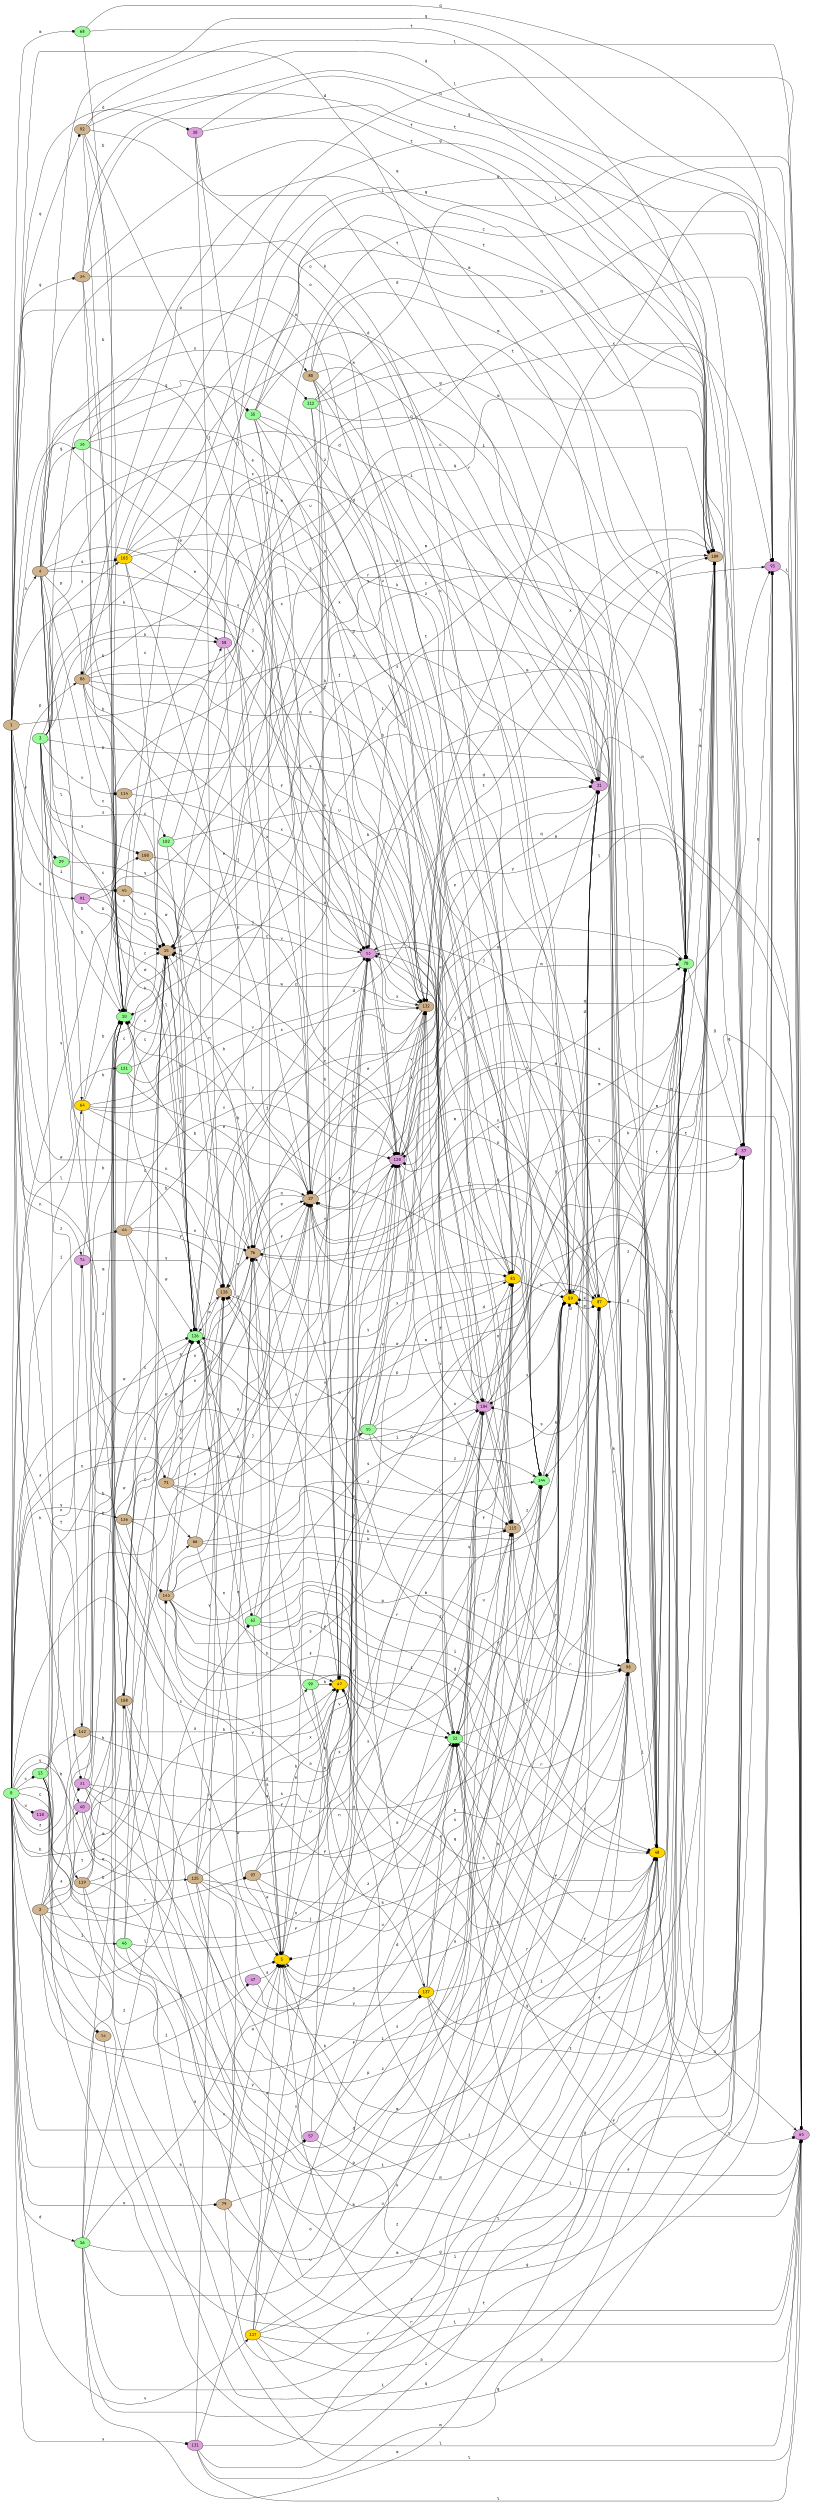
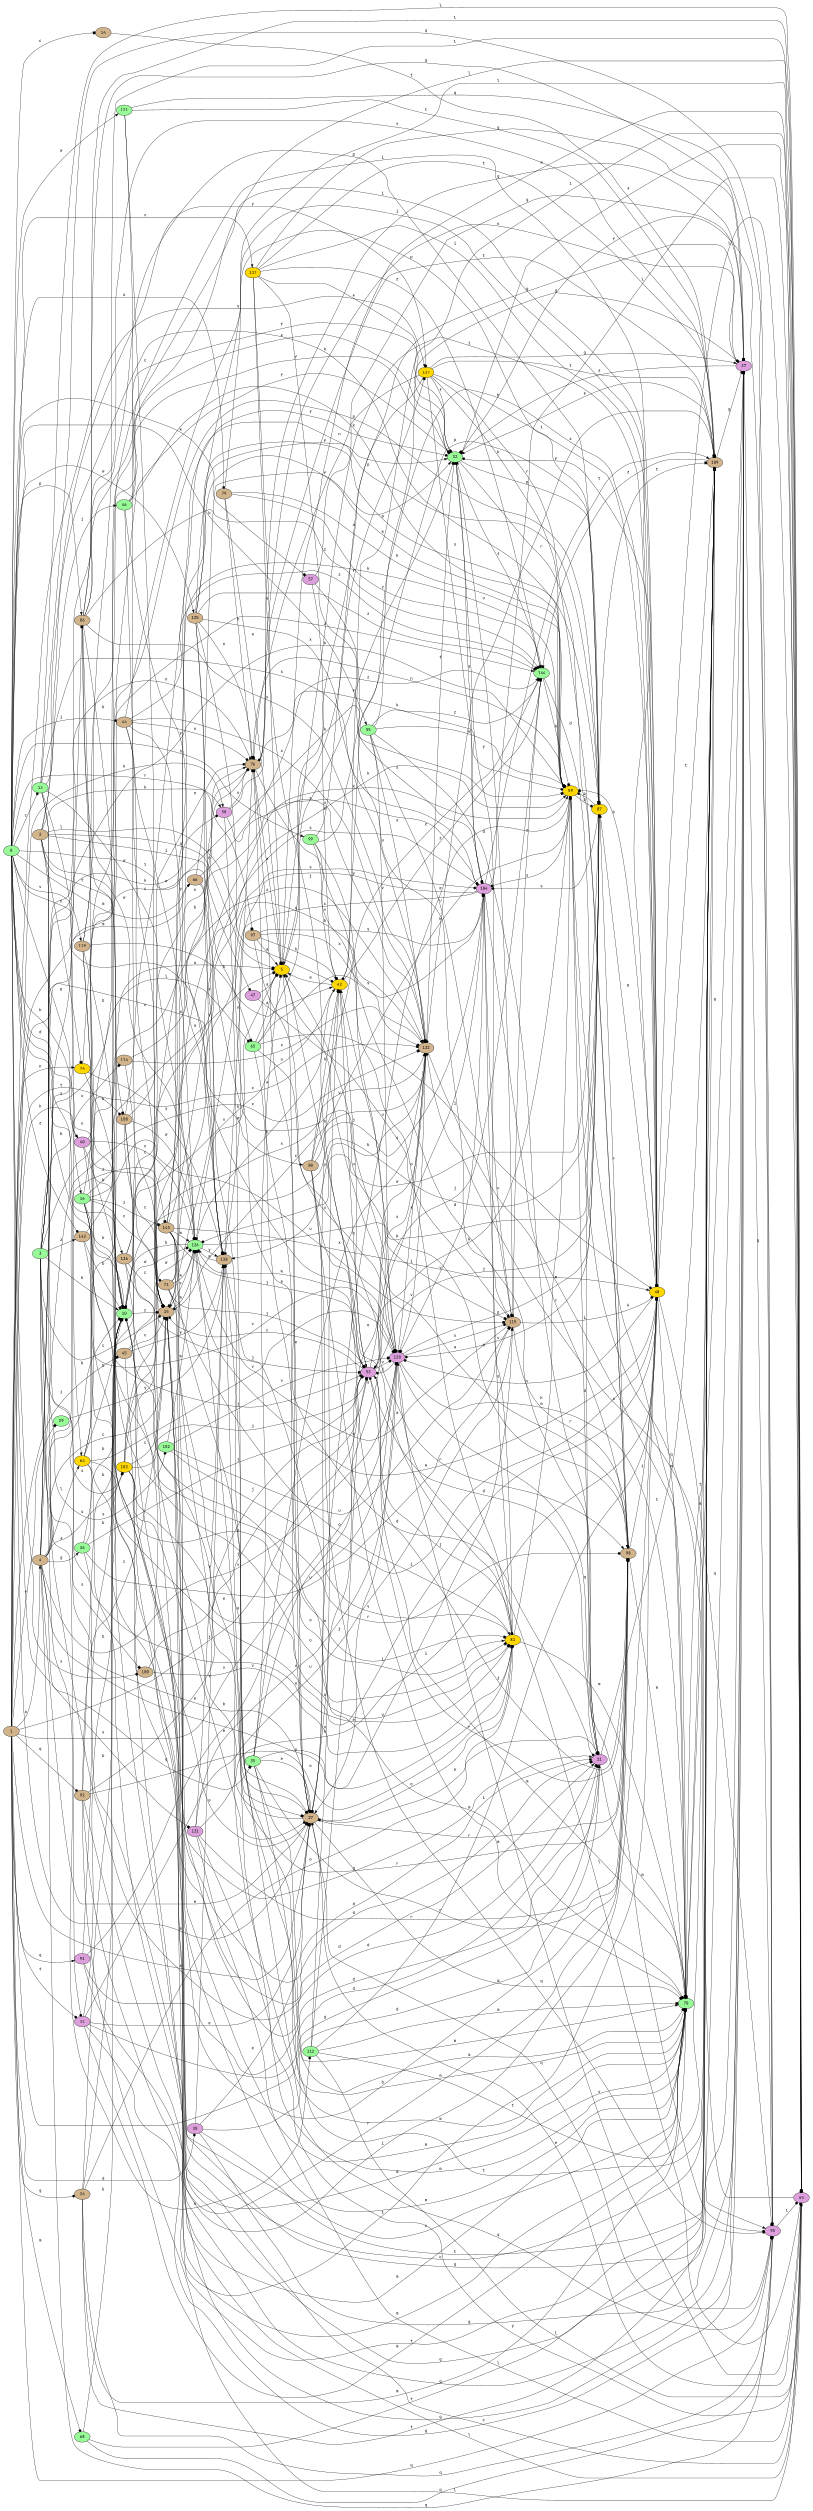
node "74": fillcolor plum -> gold
node "110": removed
